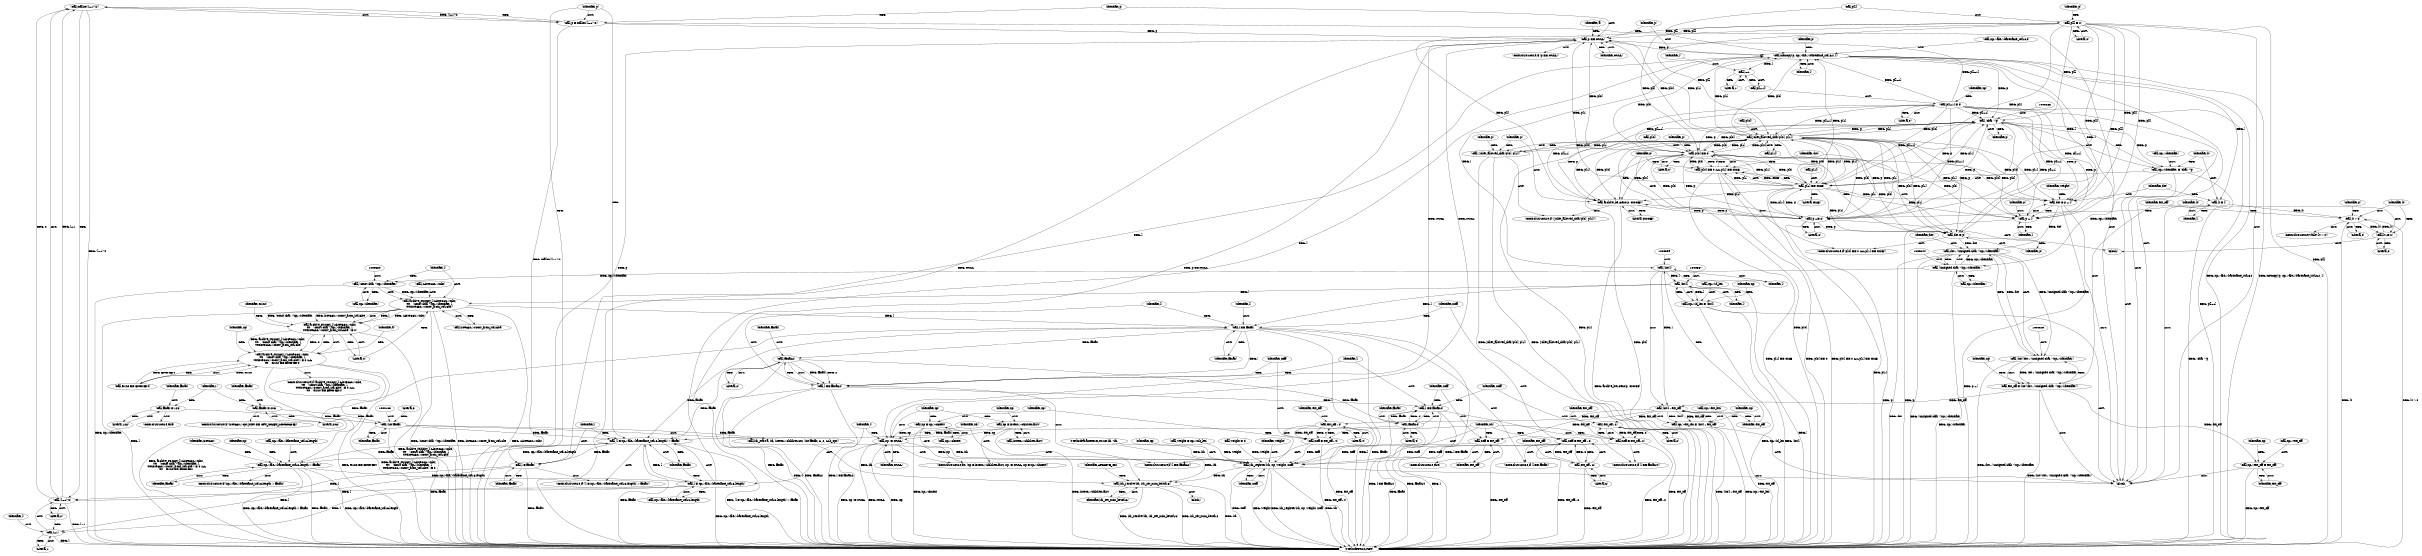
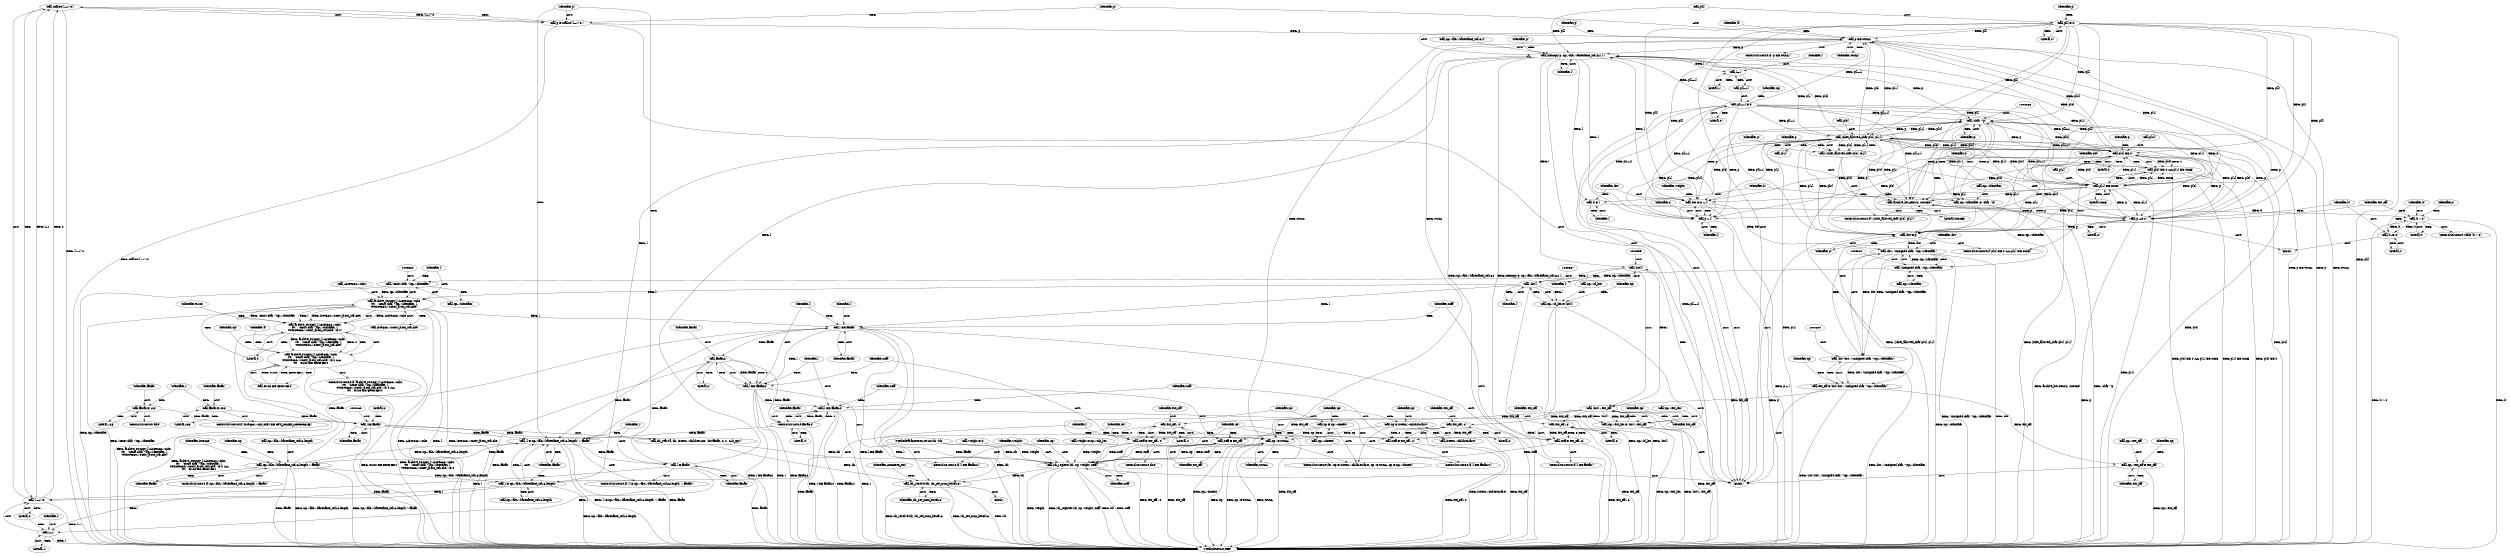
edge "(Call,np->identifier = (char *)p)" -> "(Call,p[1] == 0x2E)": now "(Literal,0x2E)" -> "(Call,p[1] == 0x2E)"
edge "(Call,(int)l - ext_off)" -> "(Call,ext_off - 6)": added, label "DDG: ext_off"
node "(Call,ffmax-4)": label "(Call,ffmax-4)" -> "(ControlStructure,ffmax-4)"
